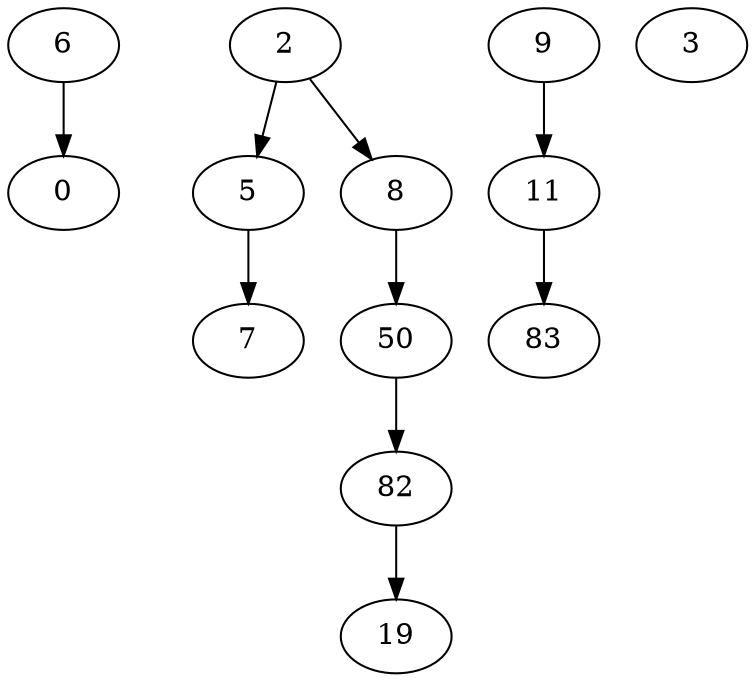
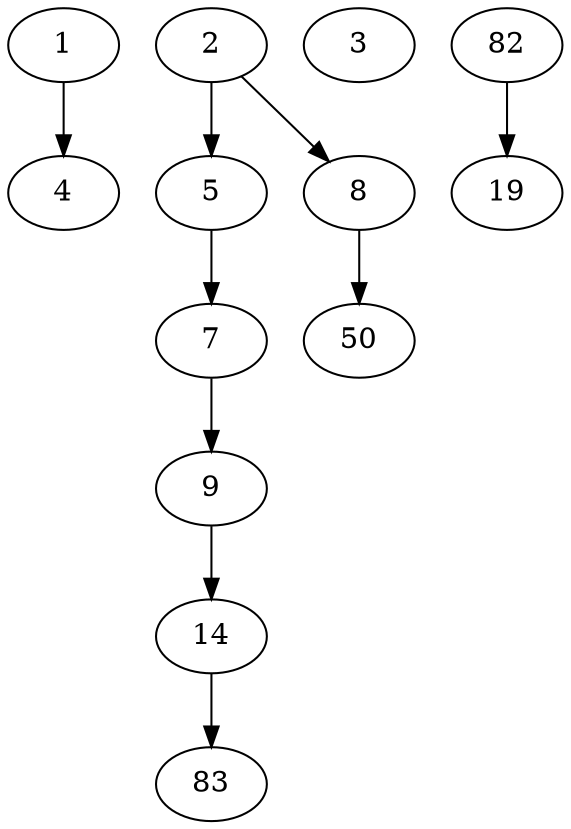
node "6": label "6" -> "1"
node "0": label "0" -> "4"
node "11": label "11" -> "14"
edge "7" -> "9": added
edge "50" -> "82": removed
